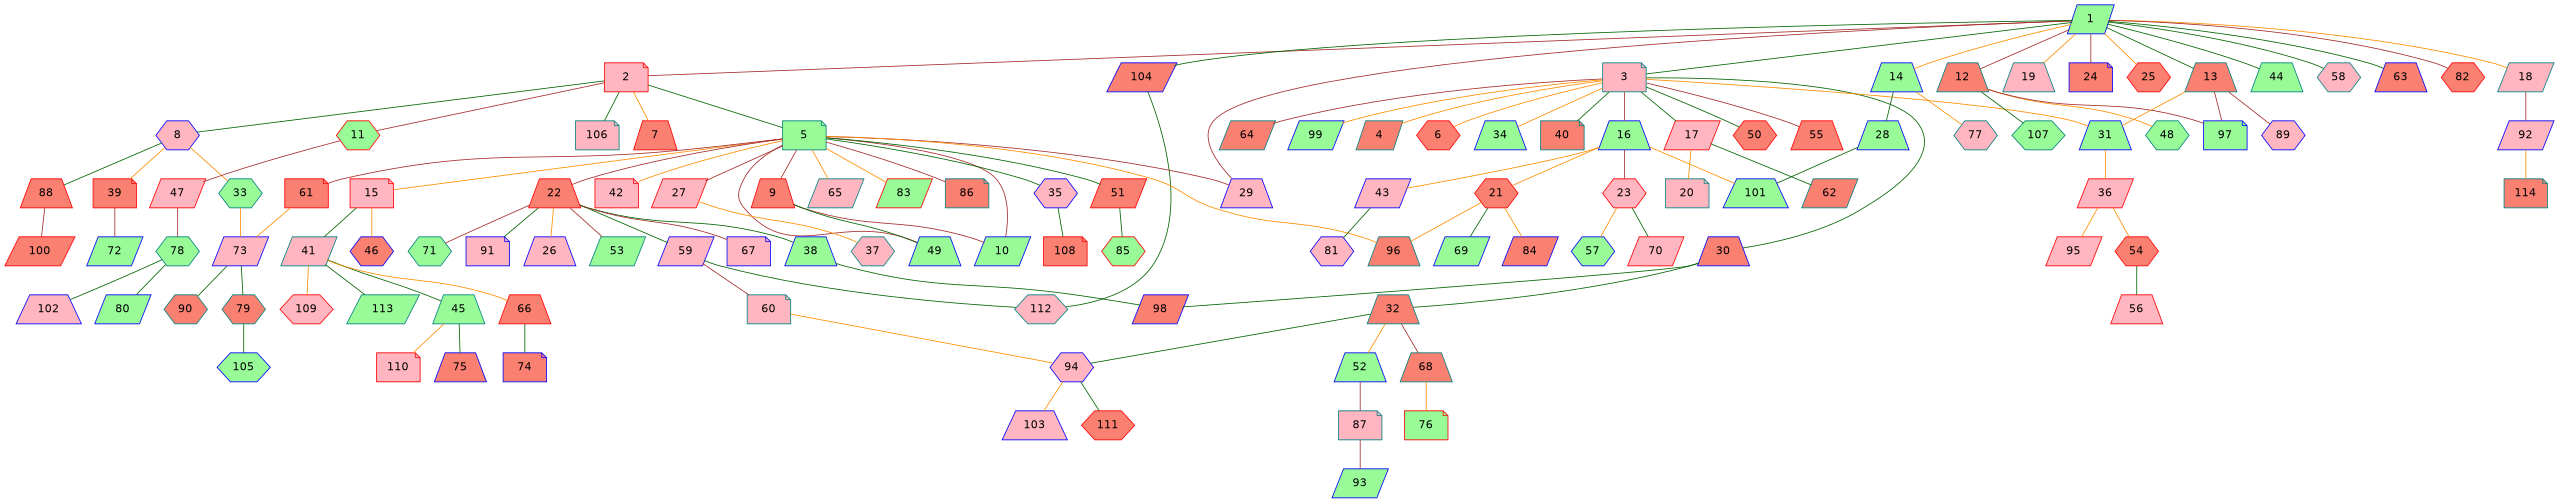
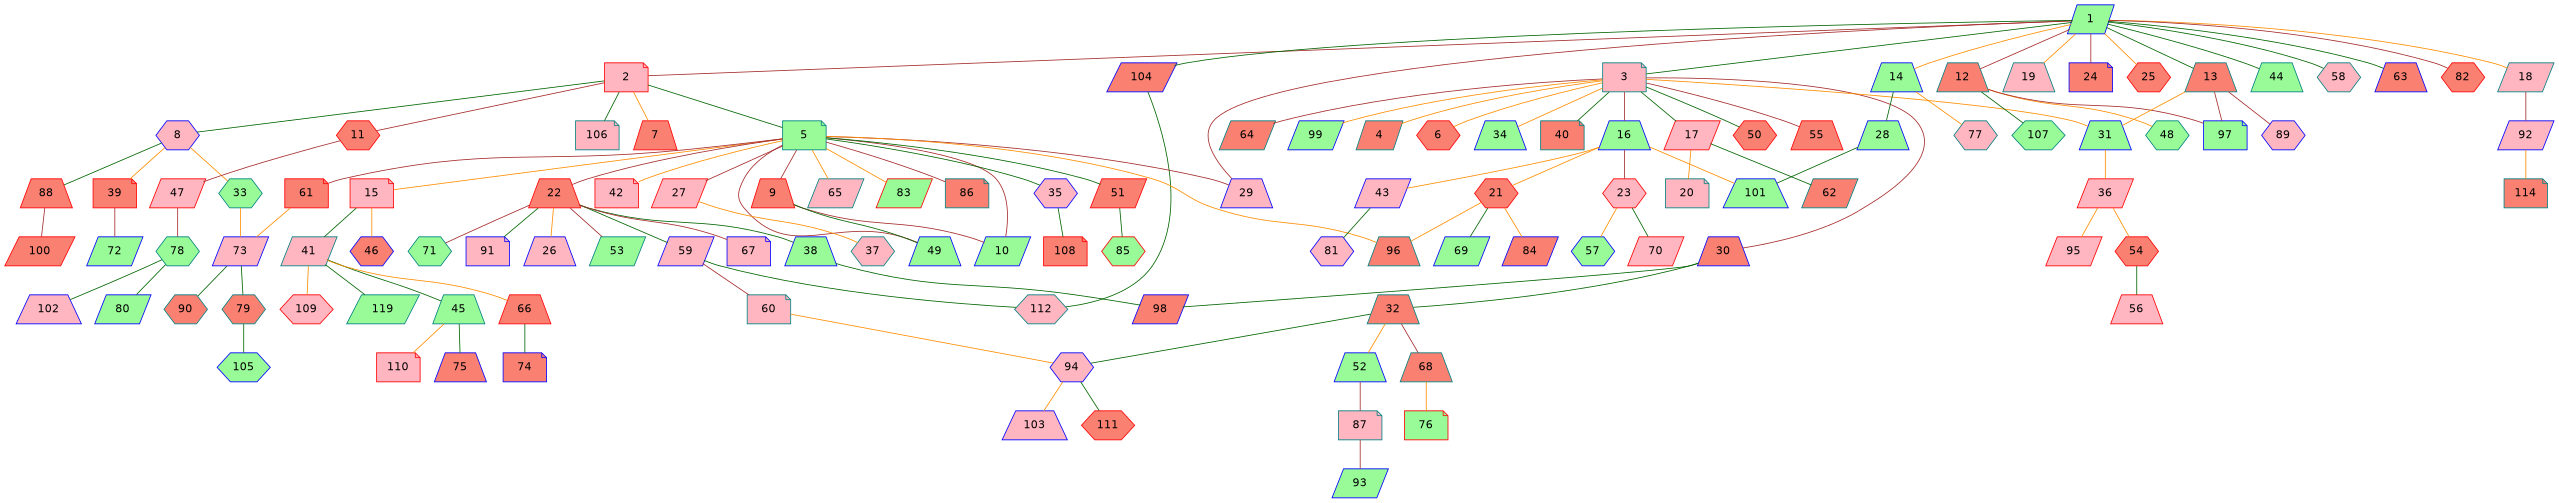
edge "3" -- "30": color darkgreen -> brown
node "11": fillcolor palegreen -> salmon
node "113": label "113" -> "119"
